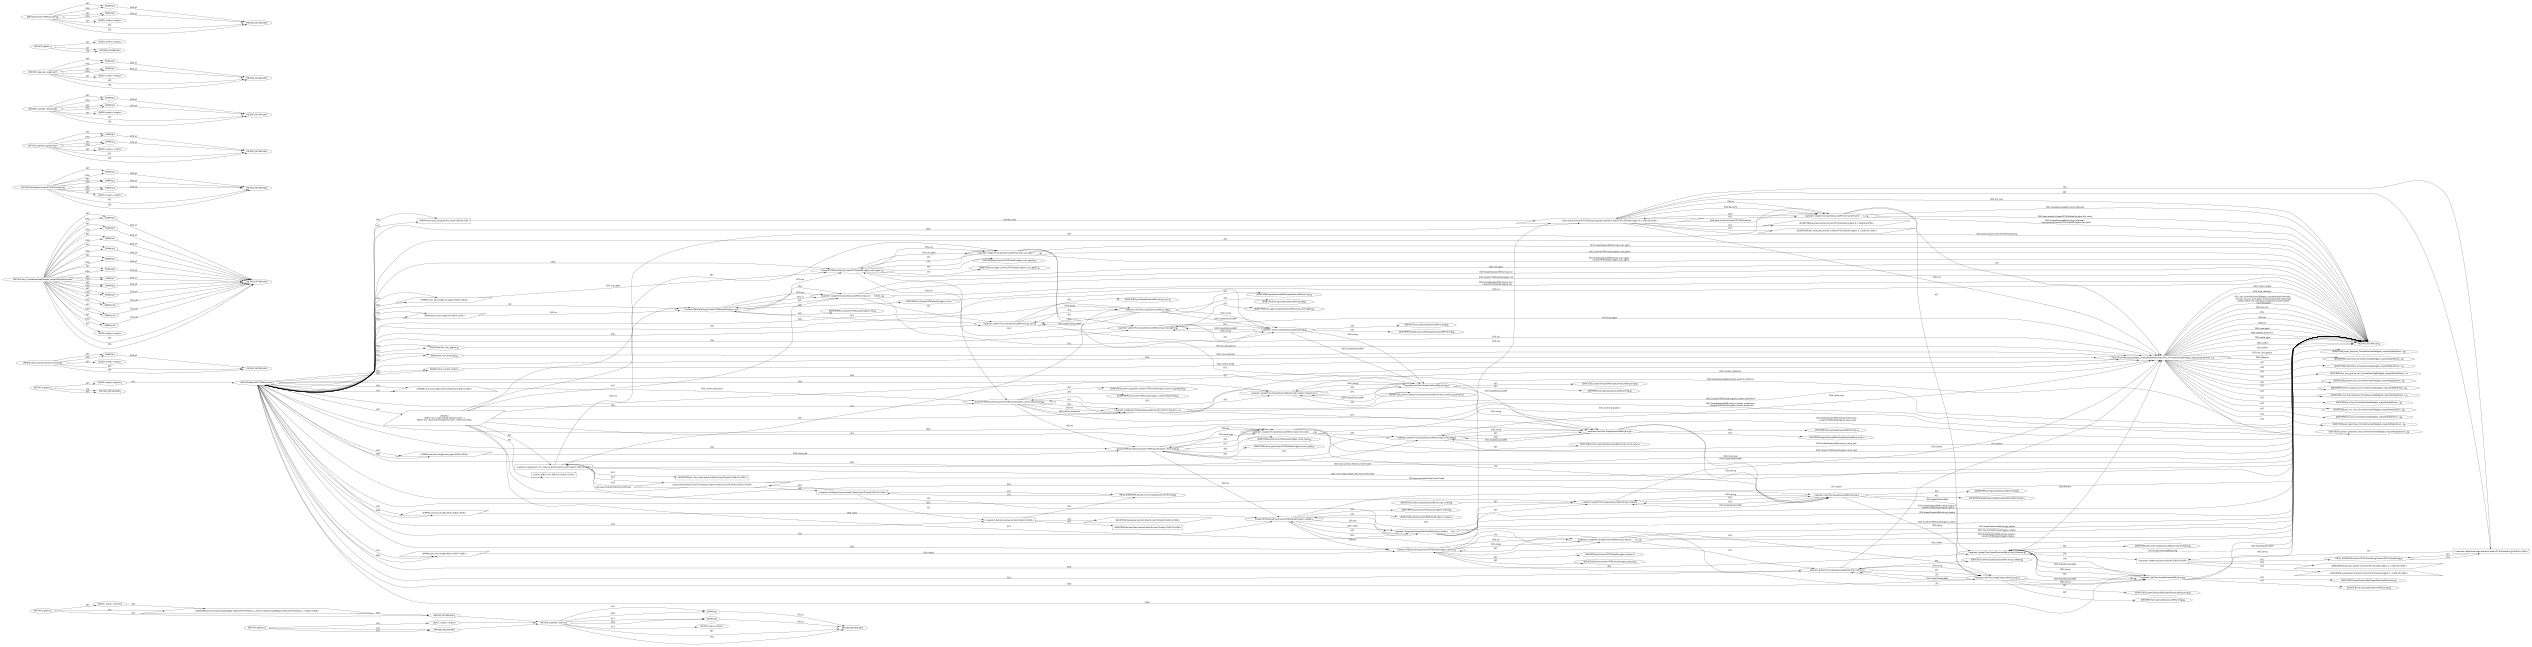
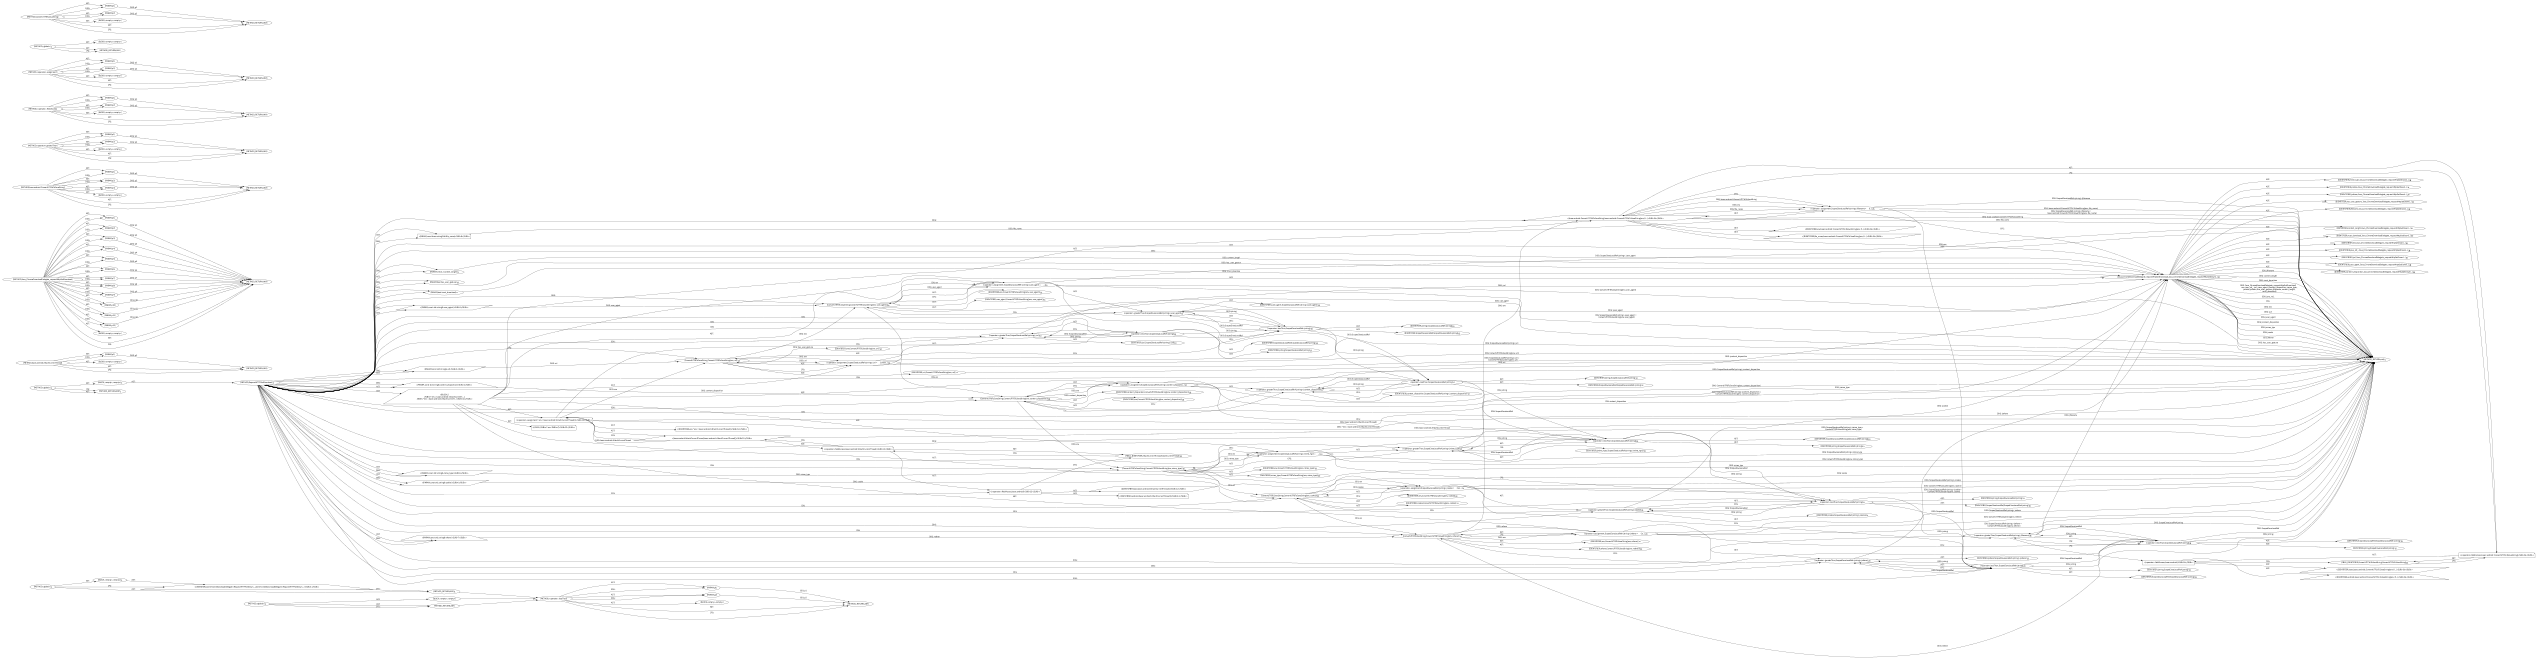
edge "(ConvertUTF8ToJavaString,ConvertUTF8ToJavaString(env, url))" -> "(IDENTIFIER,env,ConvertUTF8ToJavaString(env, url))": label "AST: " -> "DDG: has_user_gesture"
edge "(IDENTIFIER,jcookie,ScopedJavaLocalRef<jstring> jcookie)" -> "(<operator>.greaterThan,ScopedJavaLocalRef<jstring> jcookie)": reversed
node "(IDENTIFIER,jfilename,ScopedJavaLocalRef<jstring> jfilename)": removed
node "<(PARAM,const std::string& referer)<SUB>7</SUB>>": shape parallelogram -> trapezium
